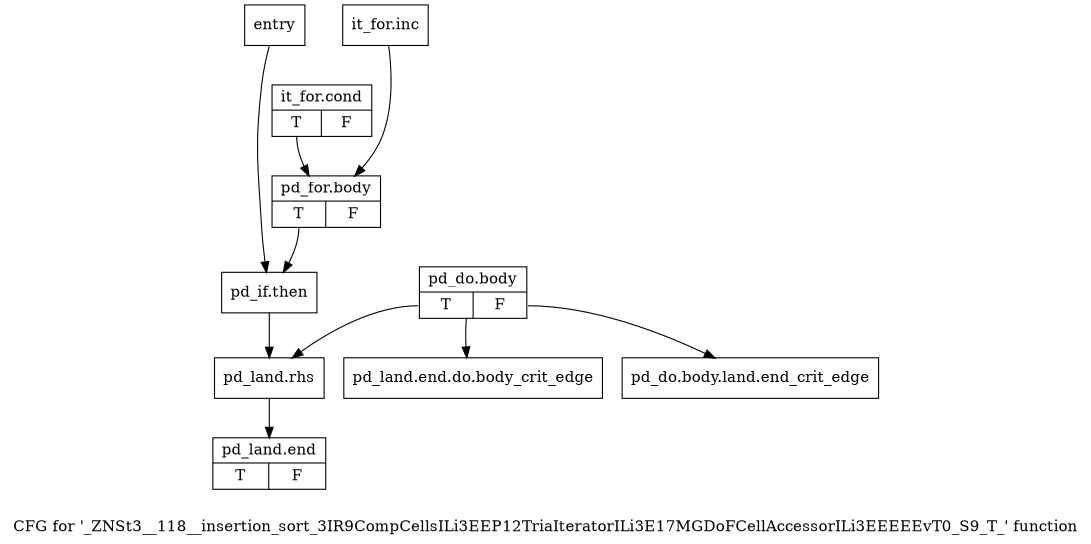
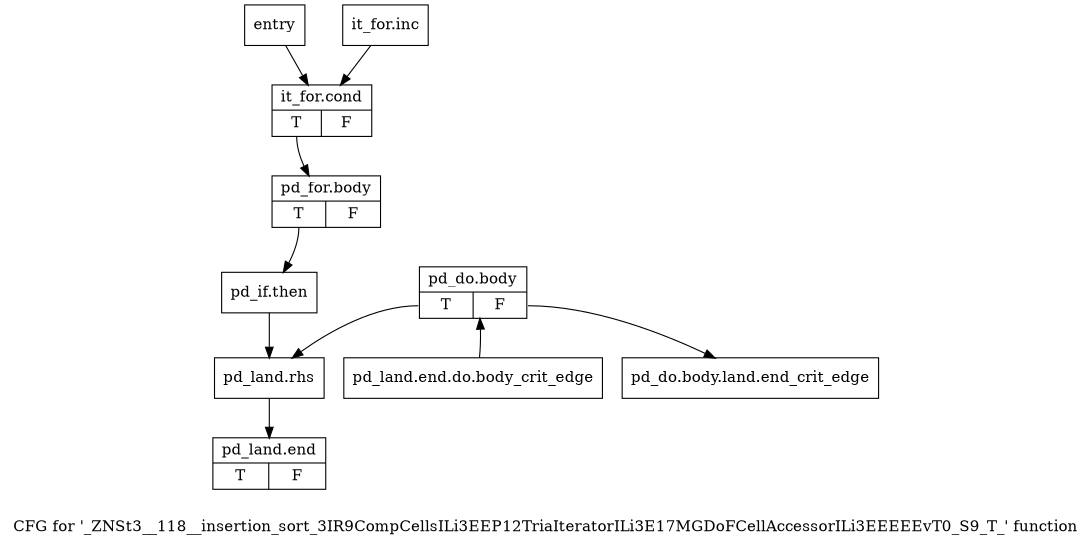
edge "it_for.inc" -> "pd_for.body": now "it_for.inc" -> "it_for.cond"
edge "entry" -> "pd_if.then": now "entry" -> "it_for.cond"
edge "pd_do.body" -> "pd_land.end.do.body_crit_edge": reversed
